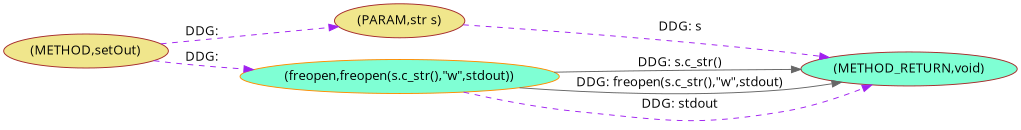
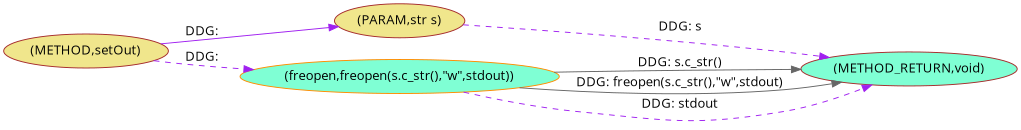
edge "(METHOD,setOut)" -> "(PARAM,str s)": style dashed -> solid
